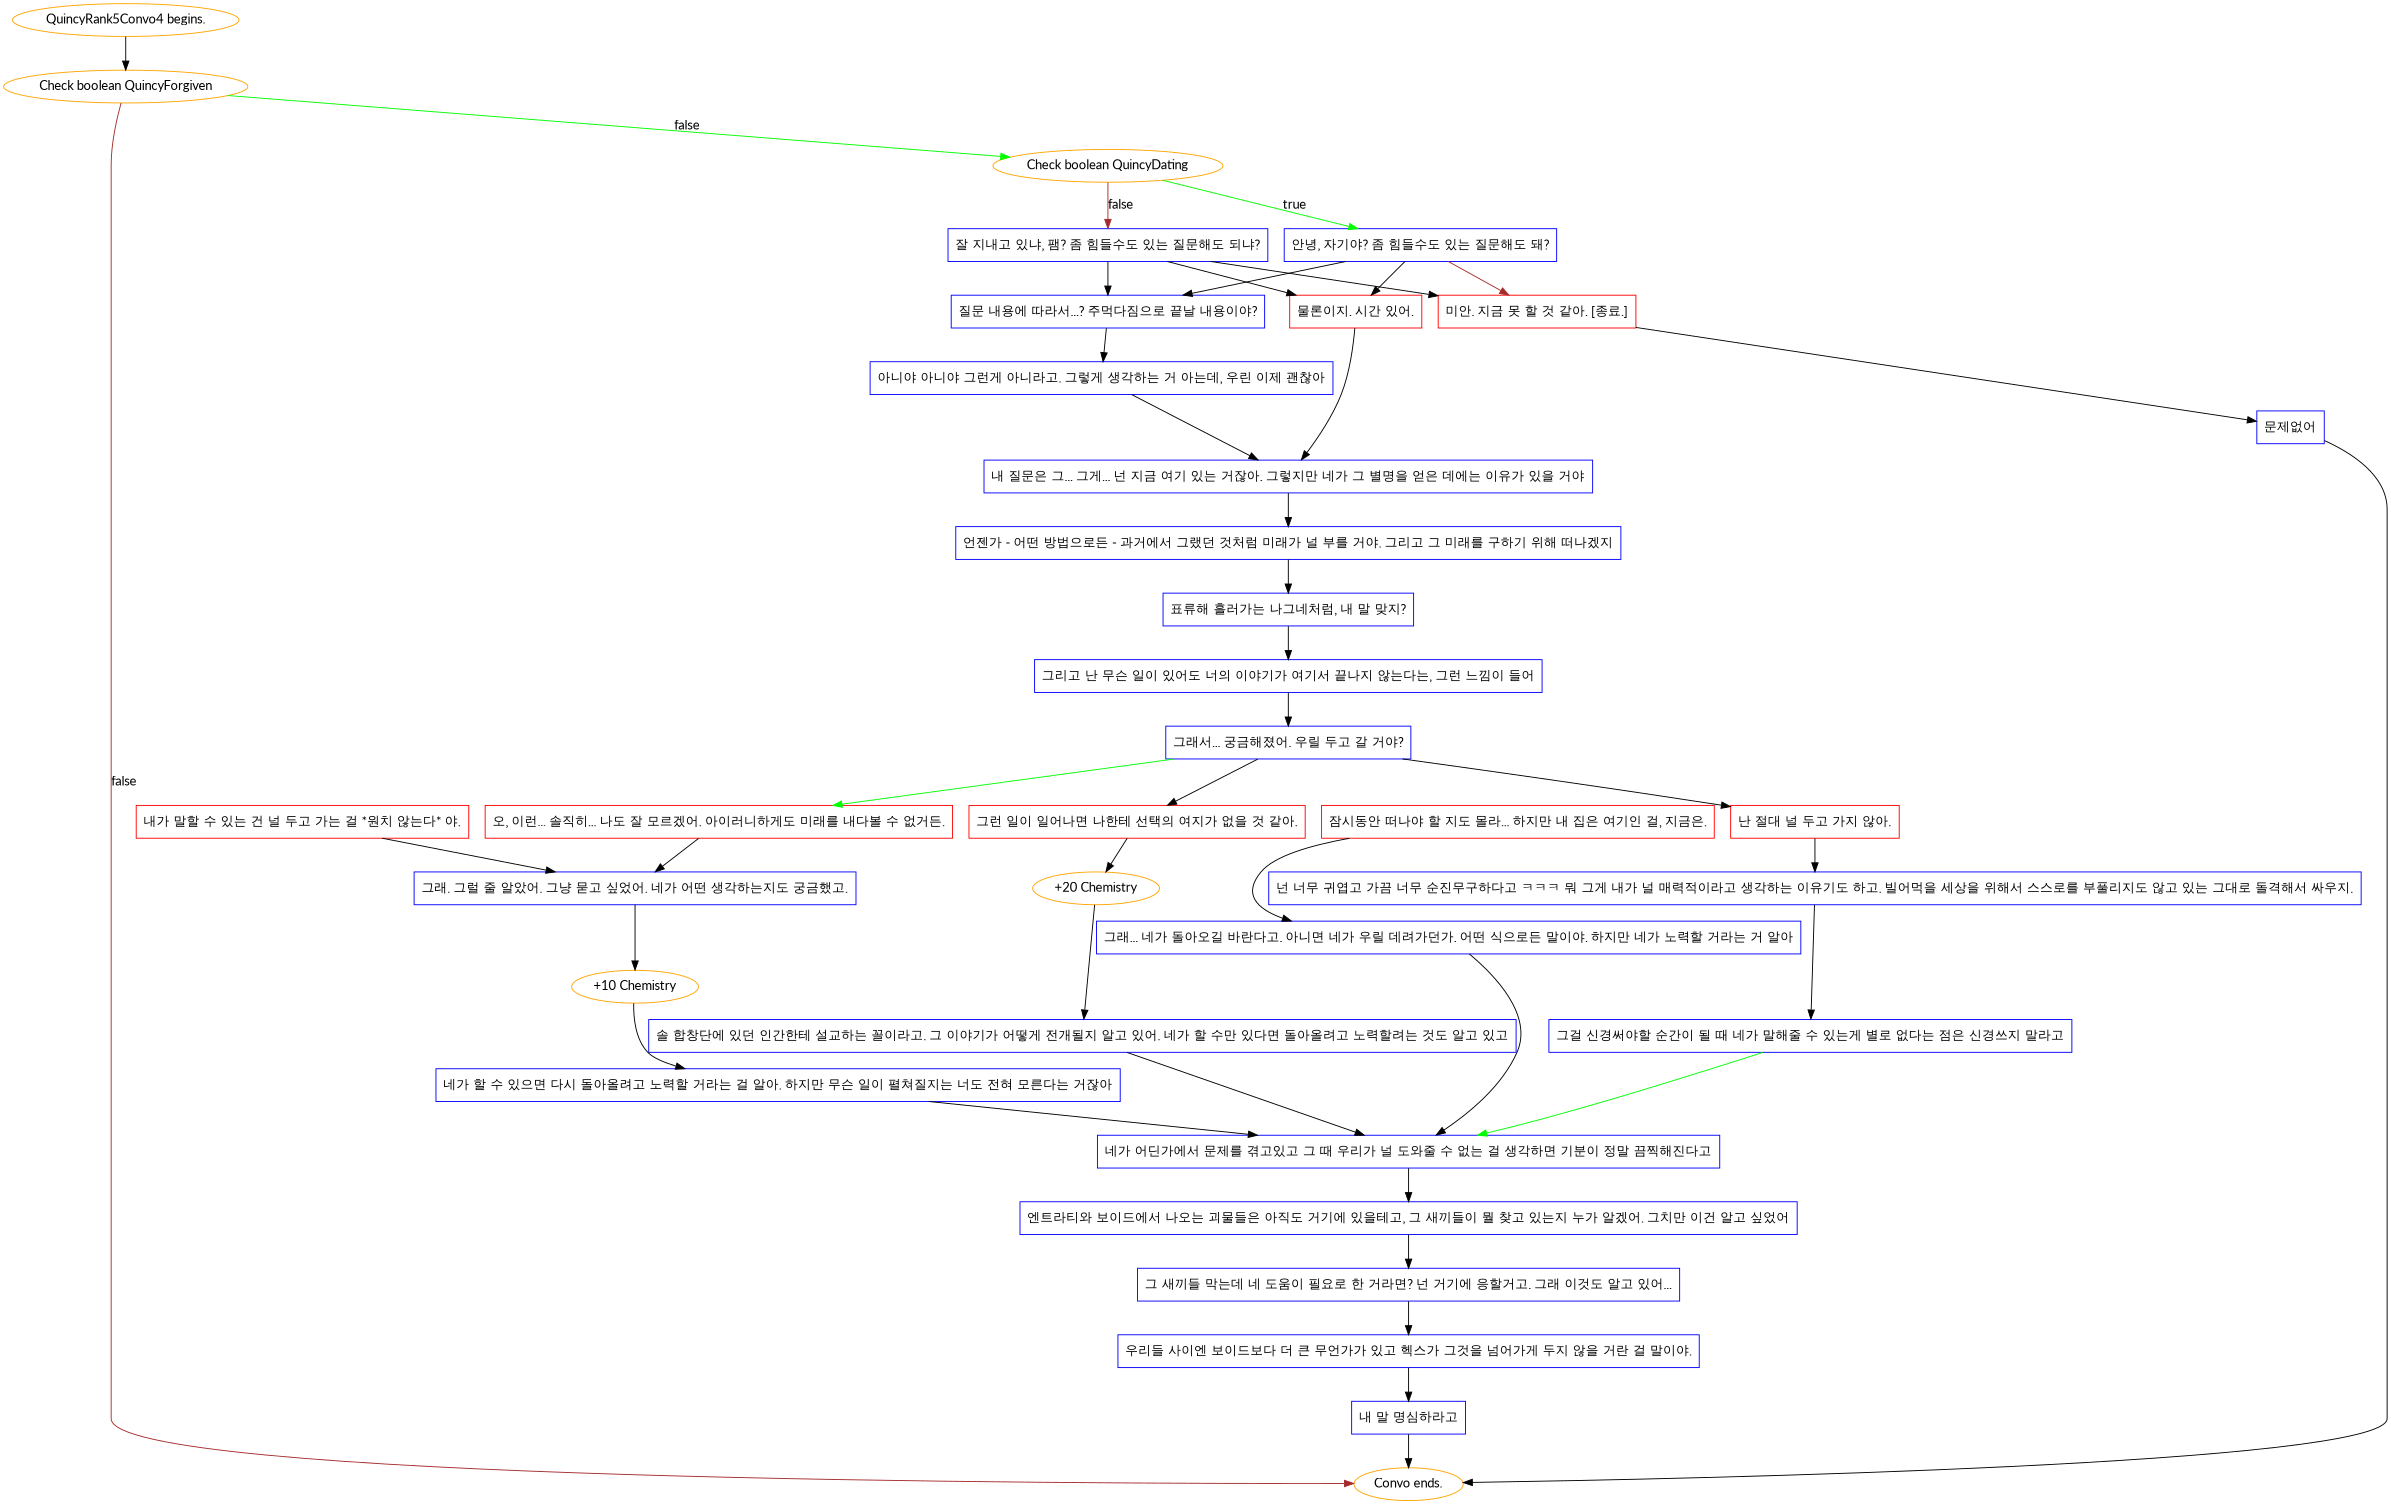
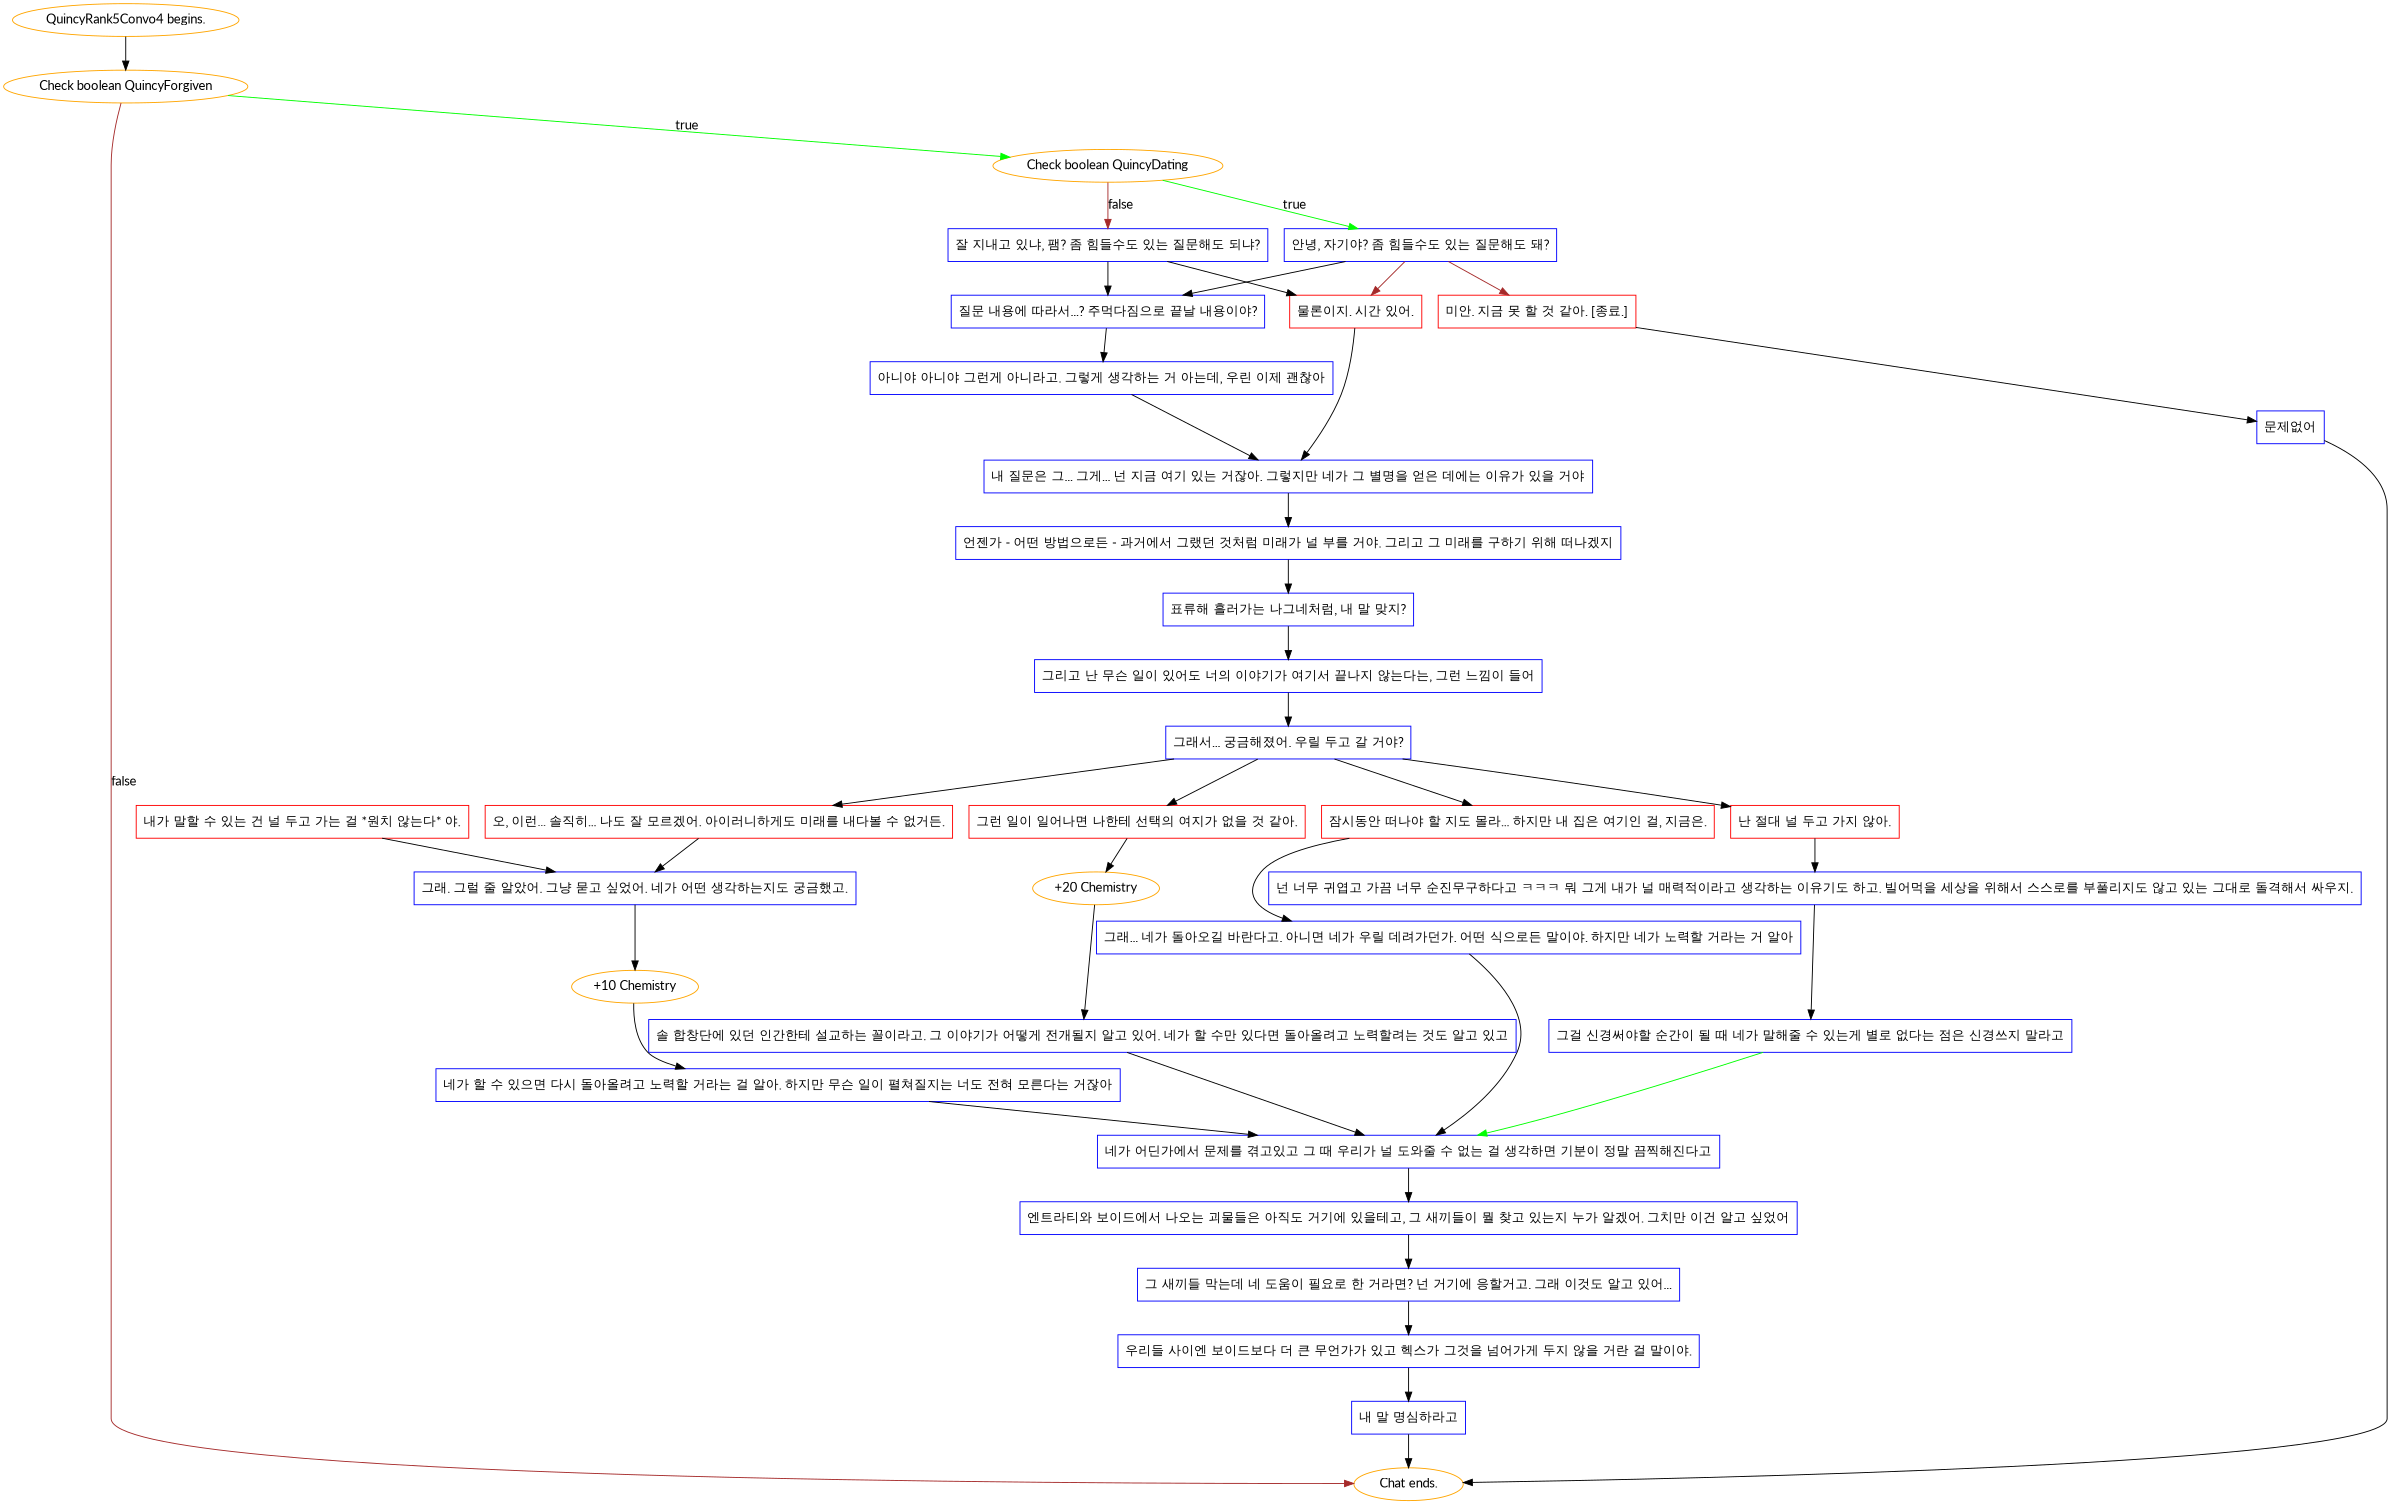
edge "Check boolean QuincyForgiven" -> "Check boolean QuincyDating": label "false" -> "true"
edge "안녕, 자기야? 좀 힘들수도 있는 질문해도 돼?" -> "물론이지. 시간 있어.": color black -> brown
edge "잘 지내고 있냐, 팸? 좀 힘들수도 있는 질문해도 되냐?" -> "미안. 지금 못 할 것 같아. [종료.]": removed
edge "그래서... 궁금해졌어. 우릴 두고 갈 거야?" -> "잠시동안 떠나야 할 지도 몰라... 하지만 내 집은 여기인 걸, 지금은.": added
edge "그래서... 궁금해졌어. 우릴 두고 갈 거야?" -> "오, 이런... 솔직히... 나도 잘 모르겠어. 아이러니하게도 미래를 내다볼 수 없거든.": color green -> black
node "Convo ends.": label "Convo ends." -> "Chat ends."
